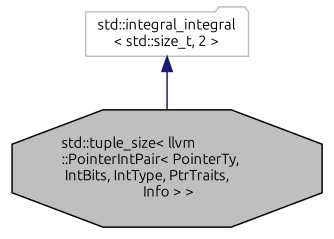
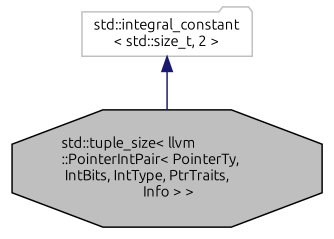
node "std::integral_integral < std::size_t, 2 >": label "std::integral_integral < std::size_t, 2 >" -> "std::integral_constant < std::size_t, 2 >"
